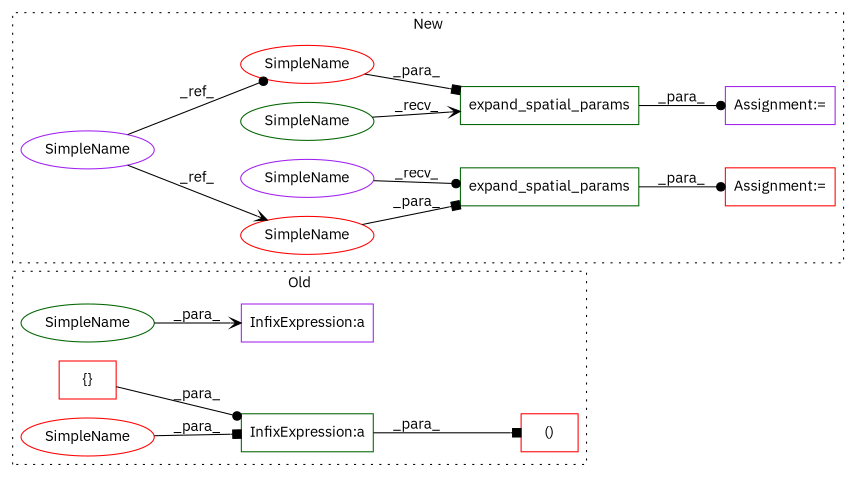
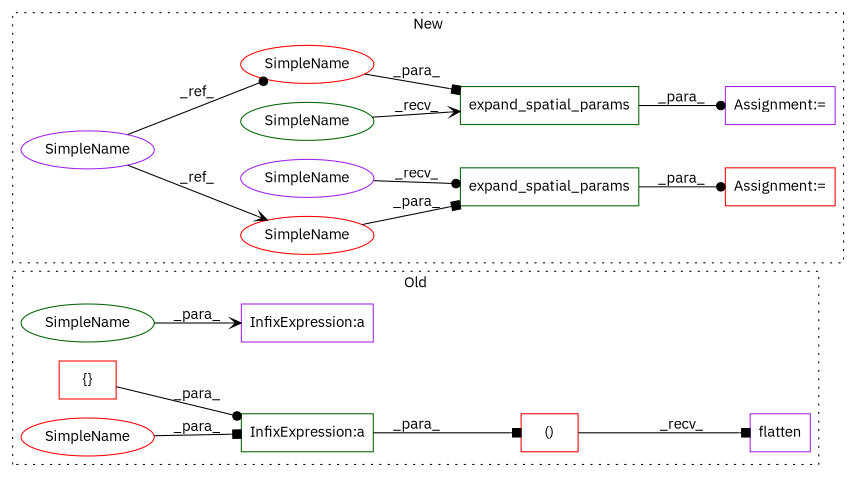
node "flatten": added
